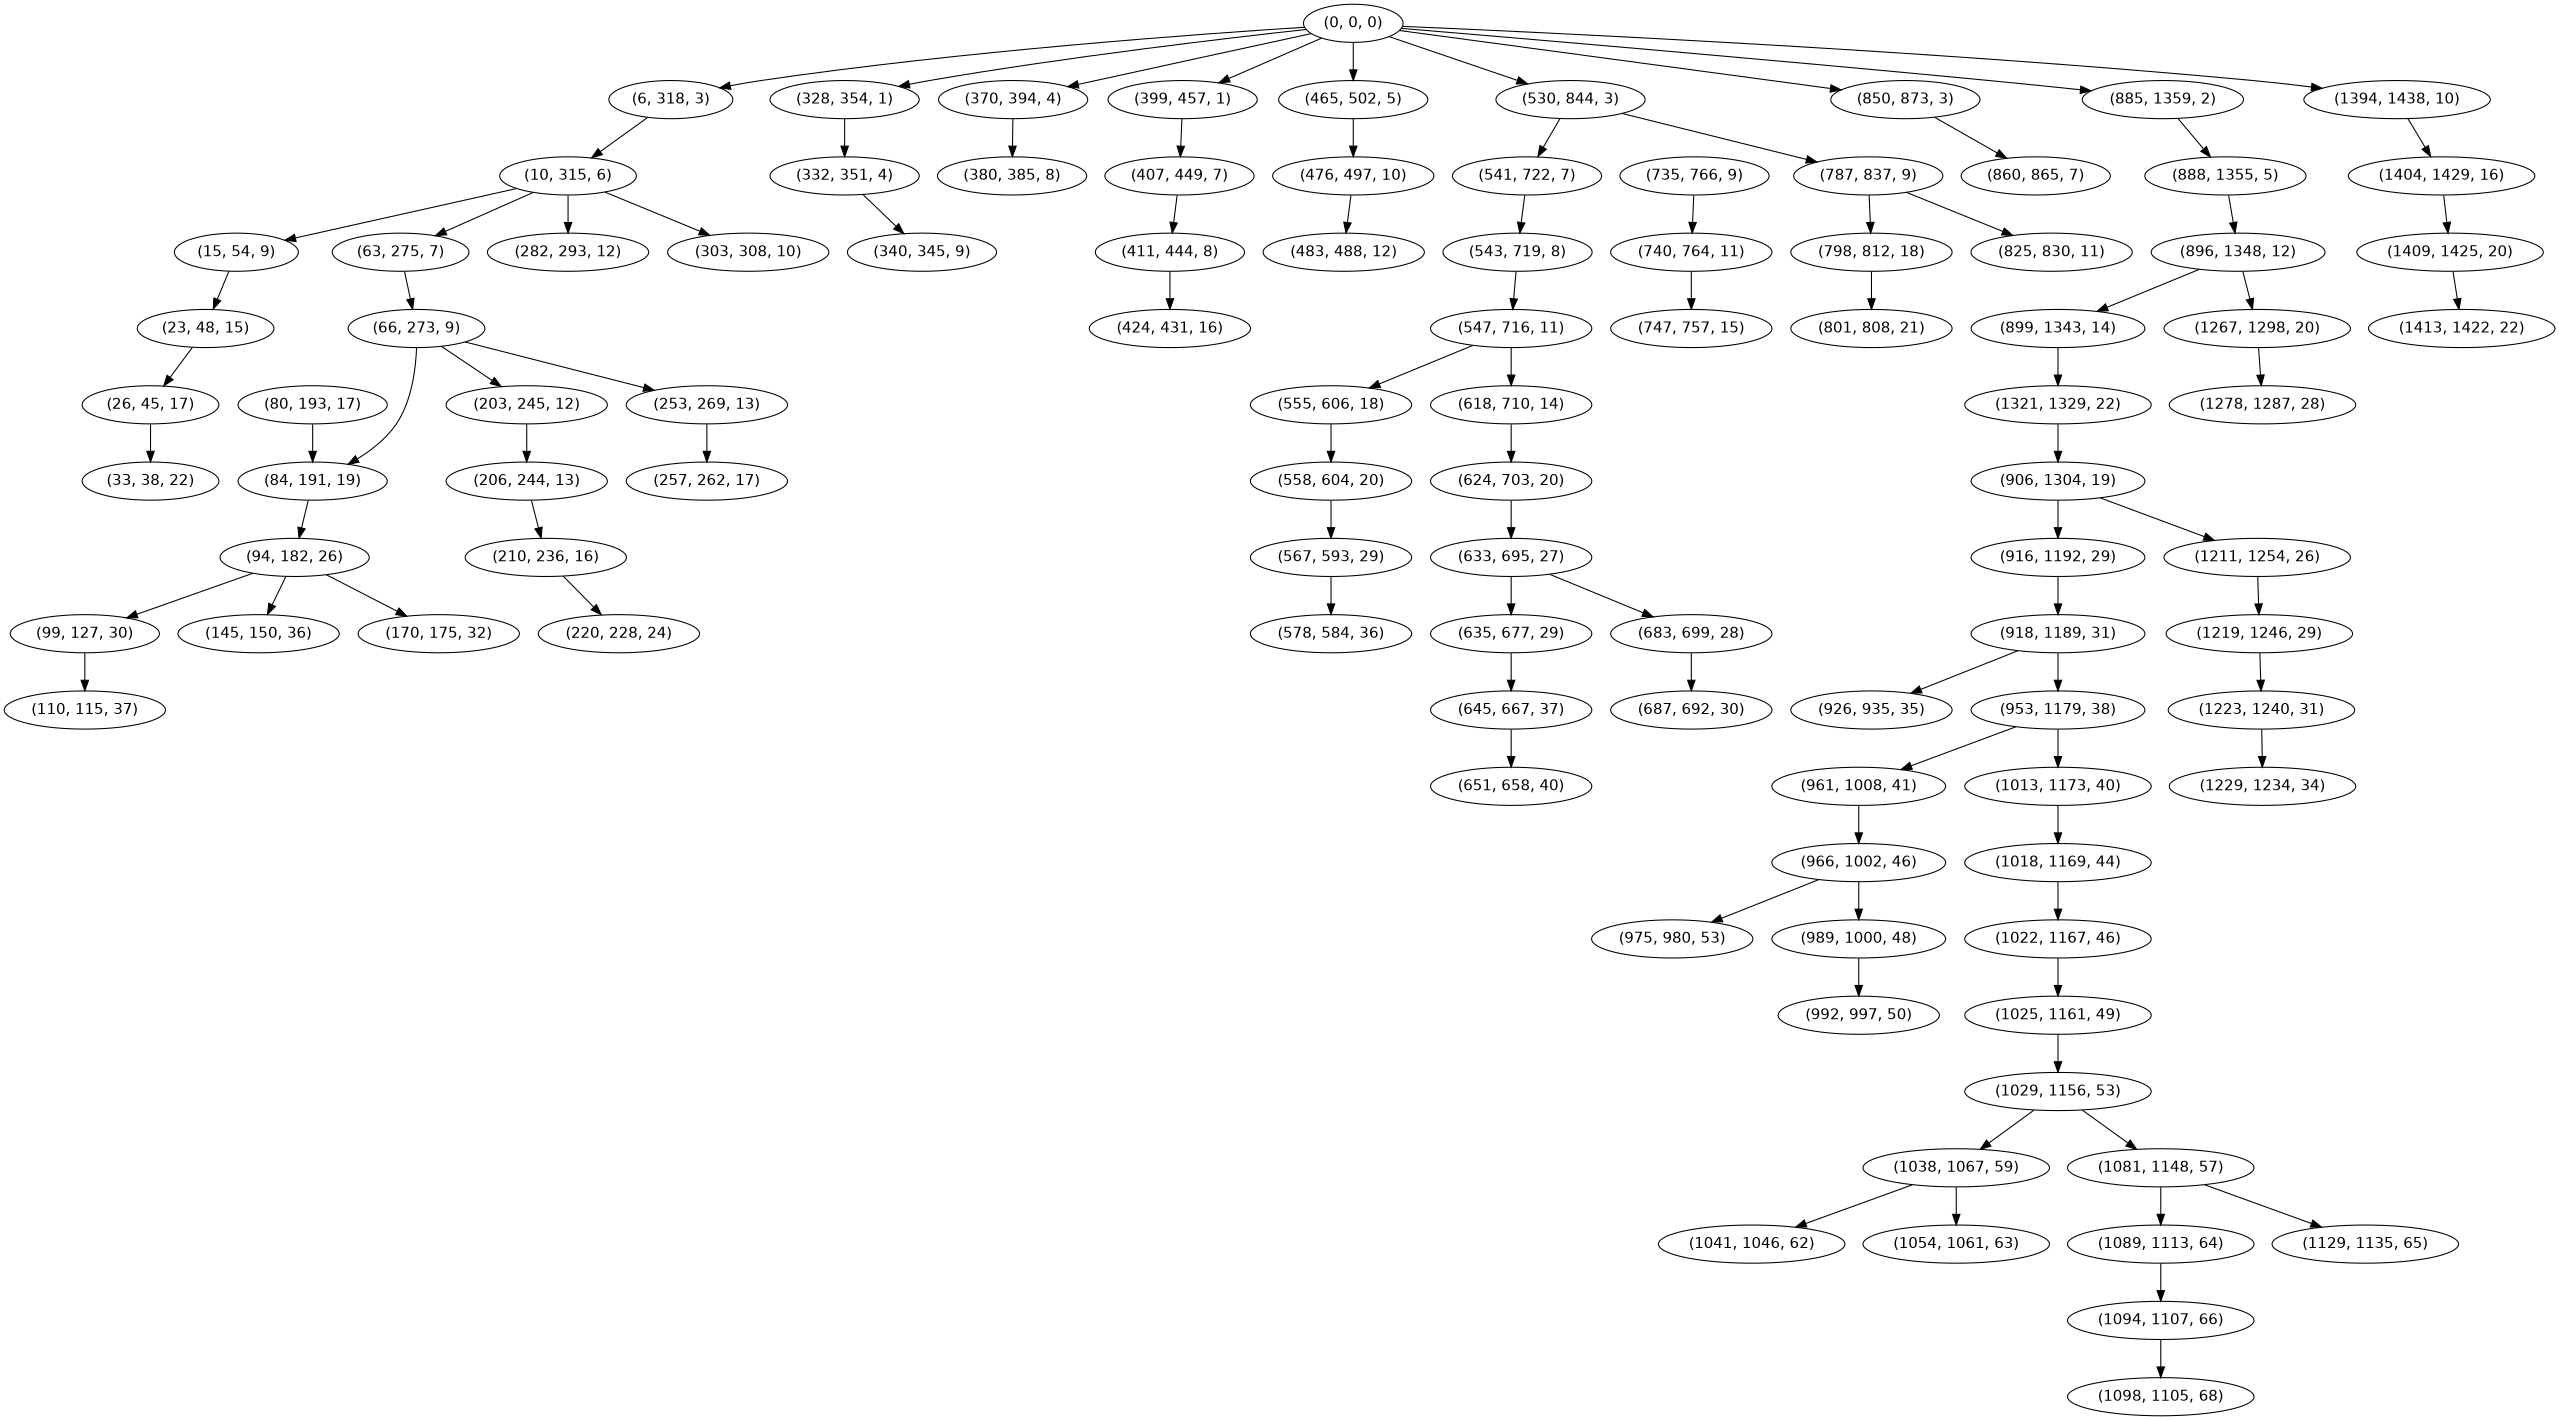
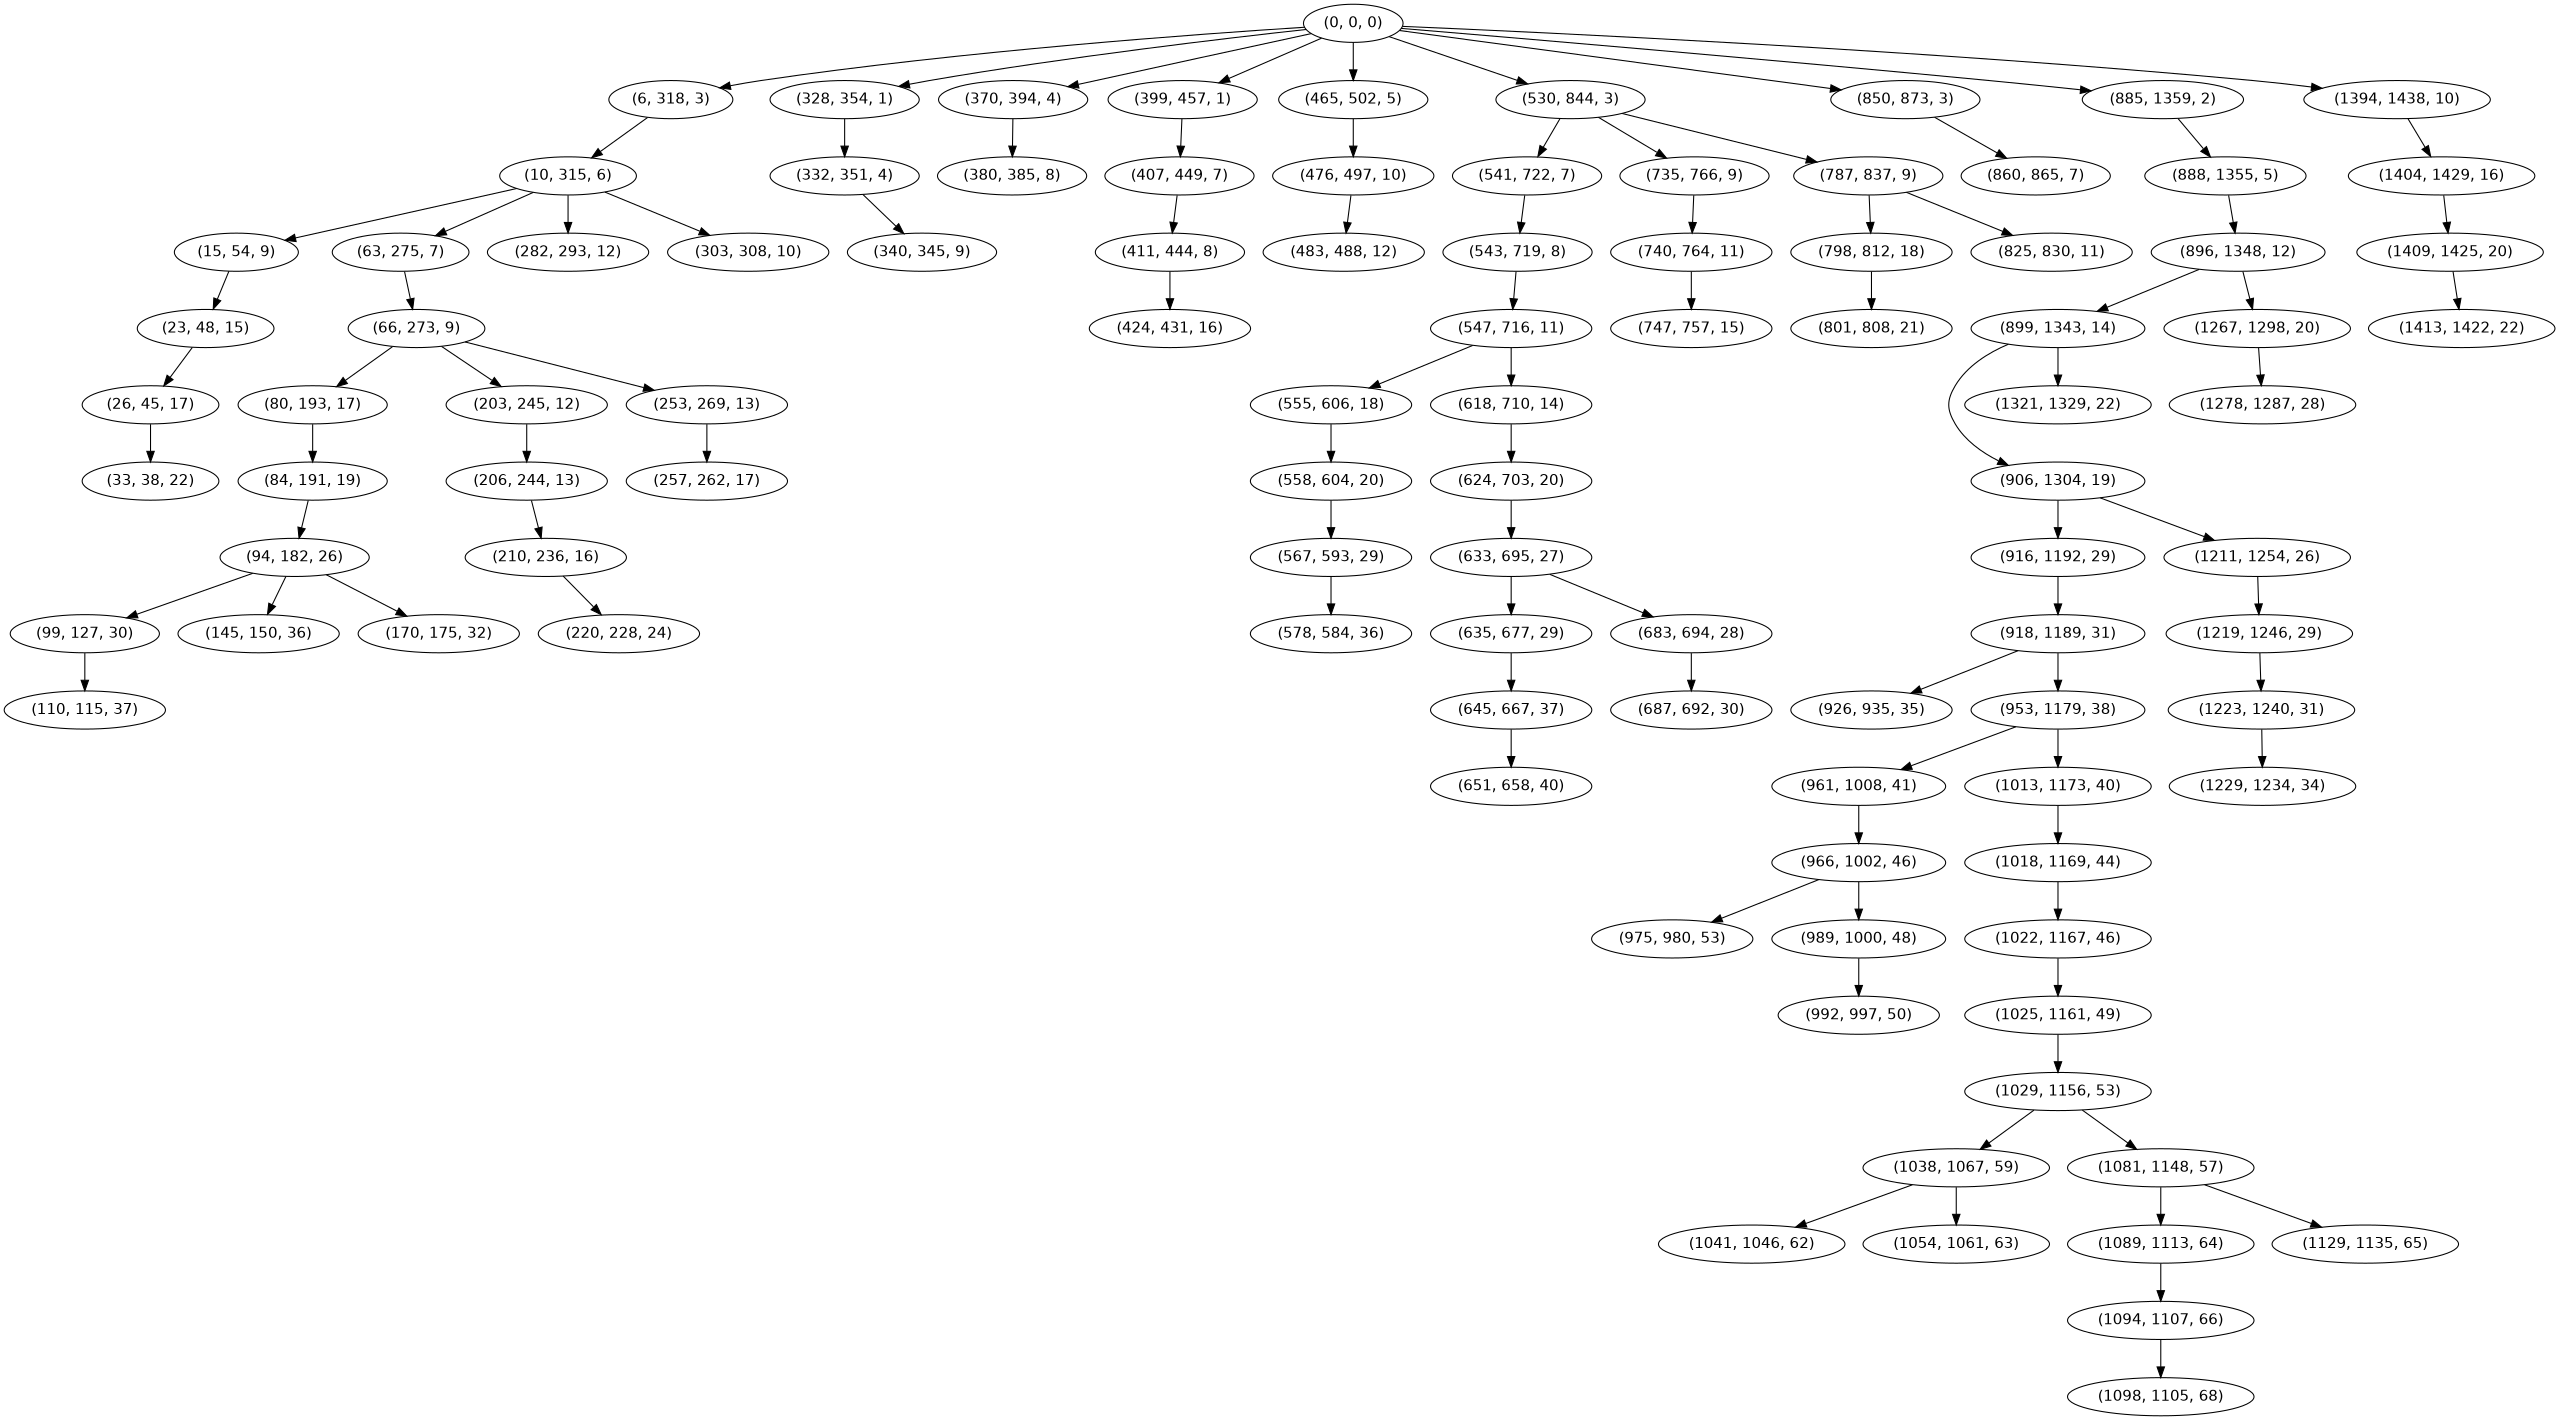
edge "(530, 844, 3)" -> "(735, 766, 9)": added
edge "(66, 273, 9)" -> "(84, 191, 19)": now "(66, 273, 9)" -> "(80, 193, 17)"
edge "(1321, 1329, 22)" -> "(906, 1304, 19)": now "(899, 1343, 14)" -> "(906, 1304, 19)"
node "(683, 699, 28)": label "(683, 699, 28)" -> "(683, 694, 28)"
